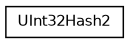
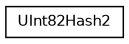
node "UInt32Hash2": label "UInt32Hash2" -> "UInt82Hash2"
